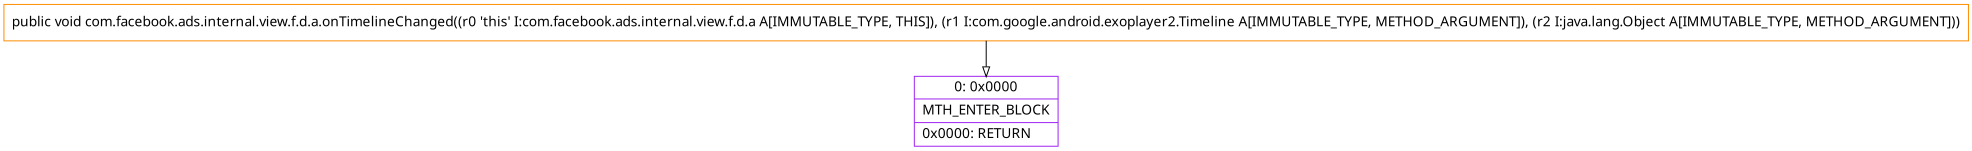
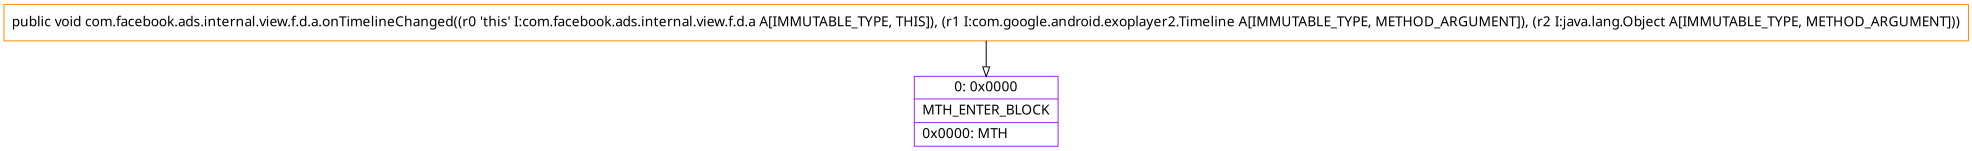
node "0: 0x0000": text "0x0000: RETURN" -> "0x0000: MTH"
